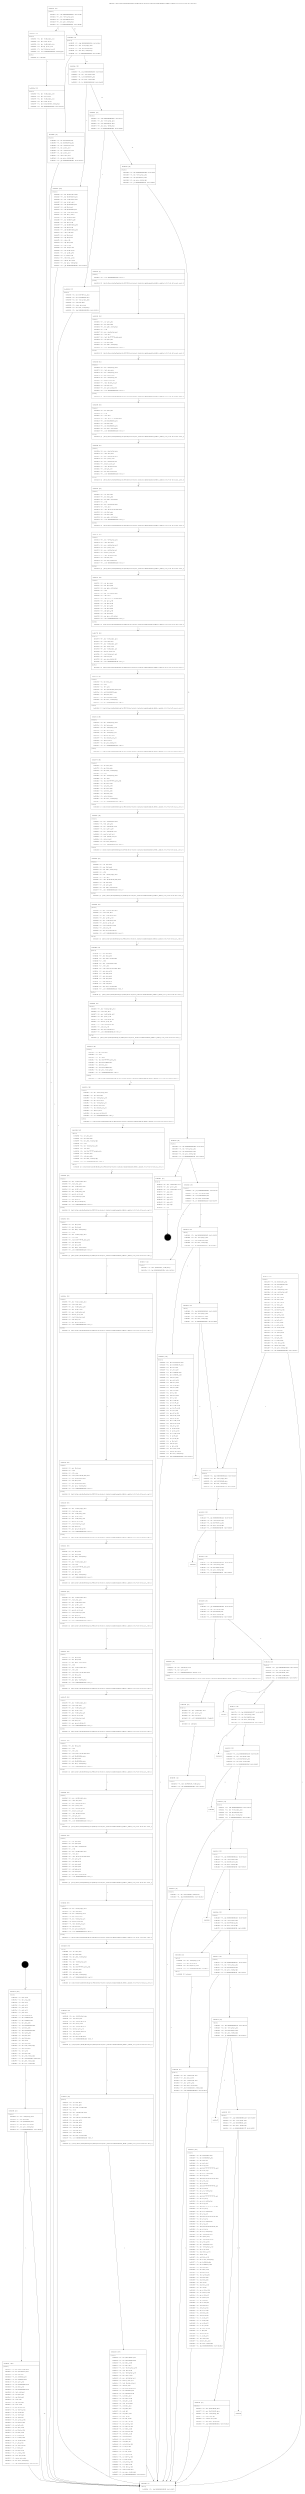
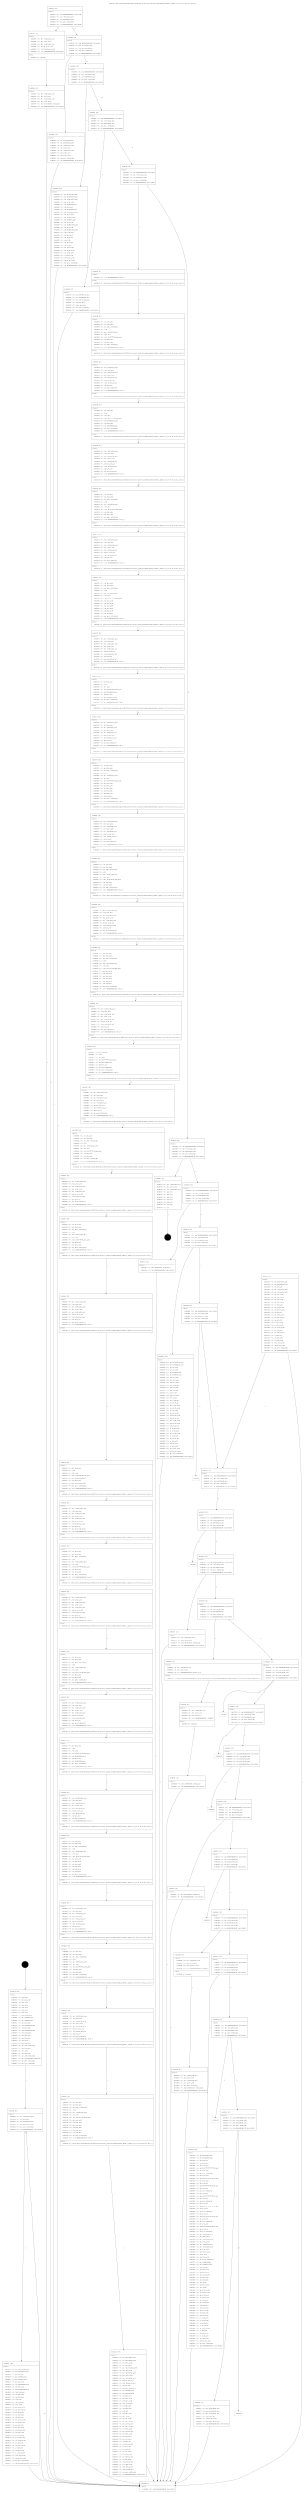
node "0x402e71 [22]": added
